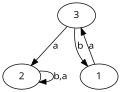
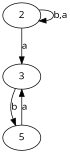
edge "3" -> "2": reversed
node "1": label "1" -> "5"
